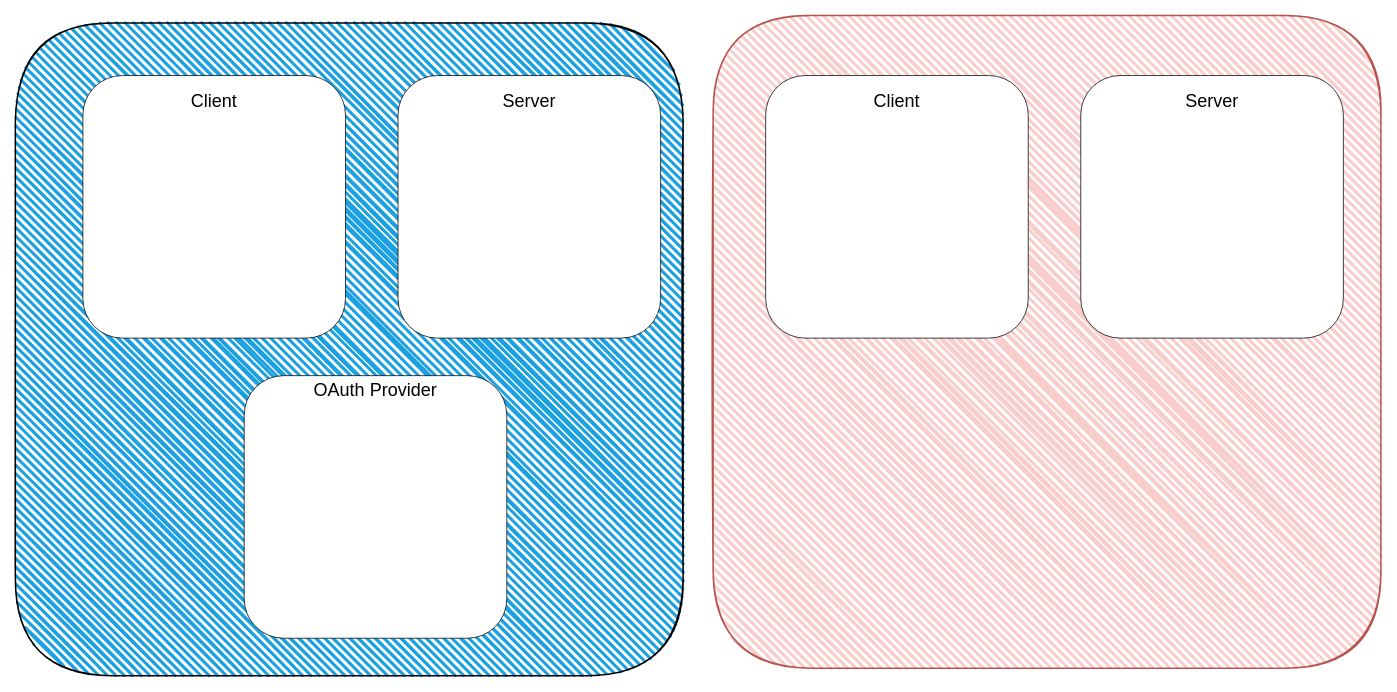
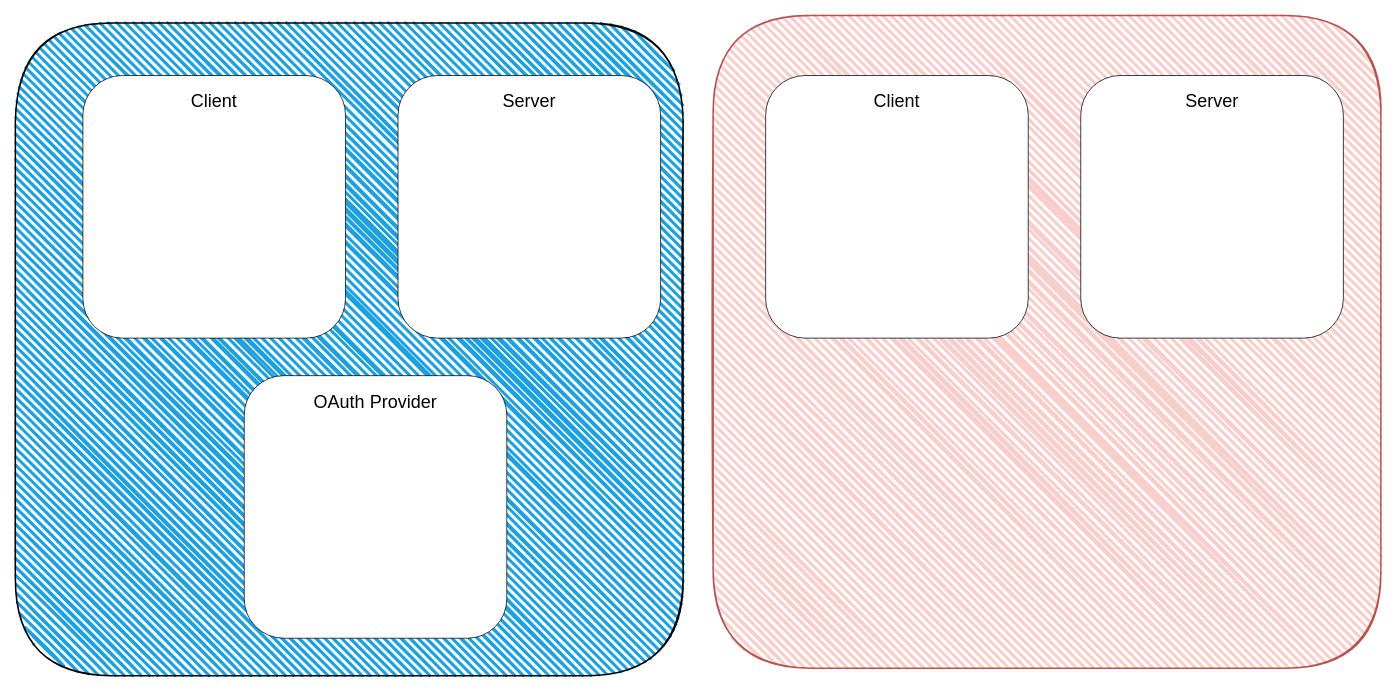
node "OAuth Provider": moved (375, 390) -> (375, 402)
